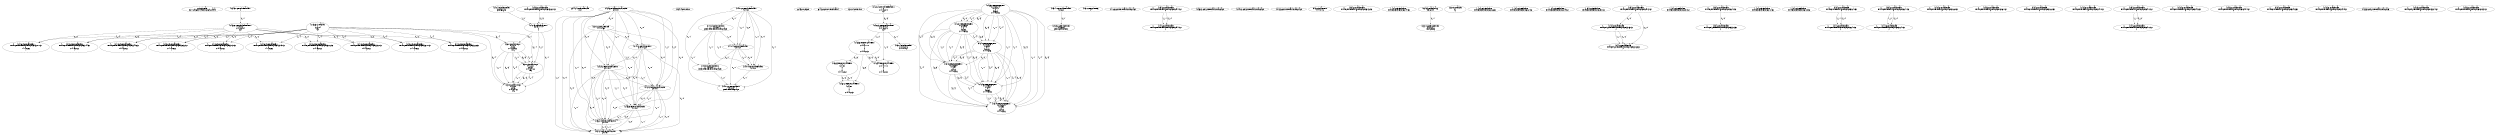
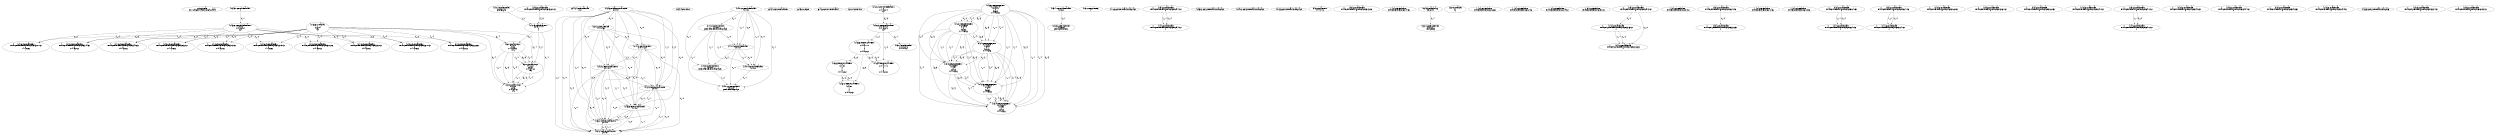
node "6844540.GetCommandLineW": added
edge "4214413.GetStartupInfoW 2147417624" -> "4245469.LeaveCriticalSection 6917004": reversed
